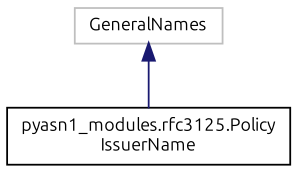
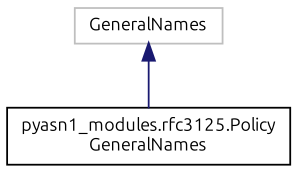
node "pyasn1_modules.rfc3125.Policy IssuerName": label "pyasn1_modules.rfc3125.Policy IssuerName" -> "pyasn1_modules.rfc3125.Policy GeneralNames"
